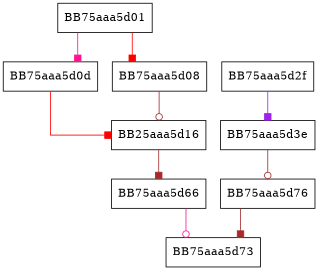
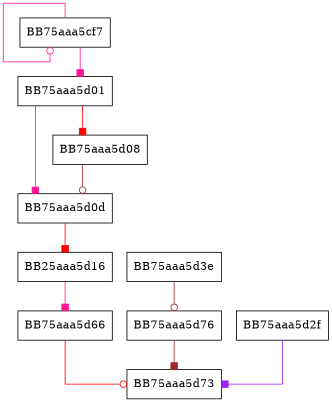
node "BB75aaa5cf7": added
edge "BB75aaa5d08" -> "BB25aaa5d16": now "BB75aaa5d08" -> "BB75aaa5d0d"
edge "BB75aaa5d2f" -> "BB75aaa5d3e": now "BB75aaa5d2f" -> "BB75aaa5d73"
edge "BB25aaa5d16" -> "BB75aaa5d66": color brown -> deeppink
edge "BB75aaa5d66" -> "BB75aaa5d73": color deeppink -> red
